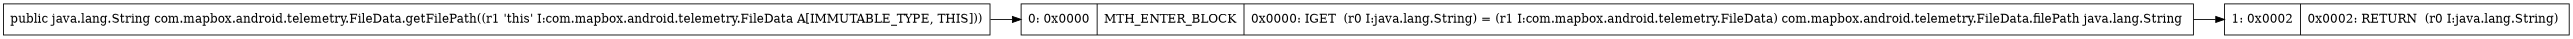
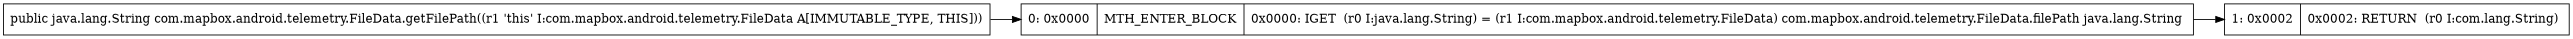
node "1: 0x0002": text "0x0002: RETURN  (r0 I:java.lang.String)" -> "0x0002: RETURN  (r0 I:com.lang.String)"
